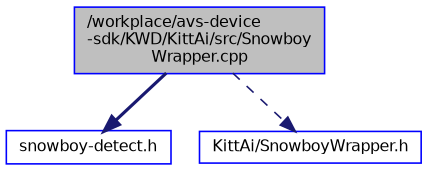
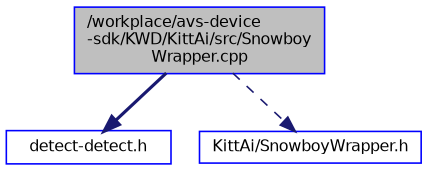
node "snowboy-detect.h": label "snowboy-detect.h" -> "detect-detect.h"
